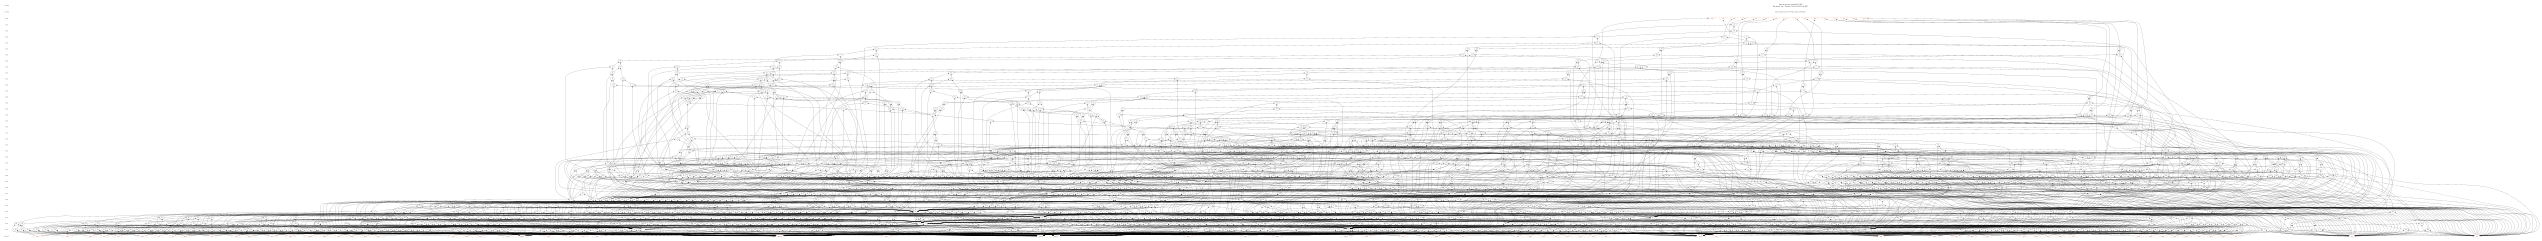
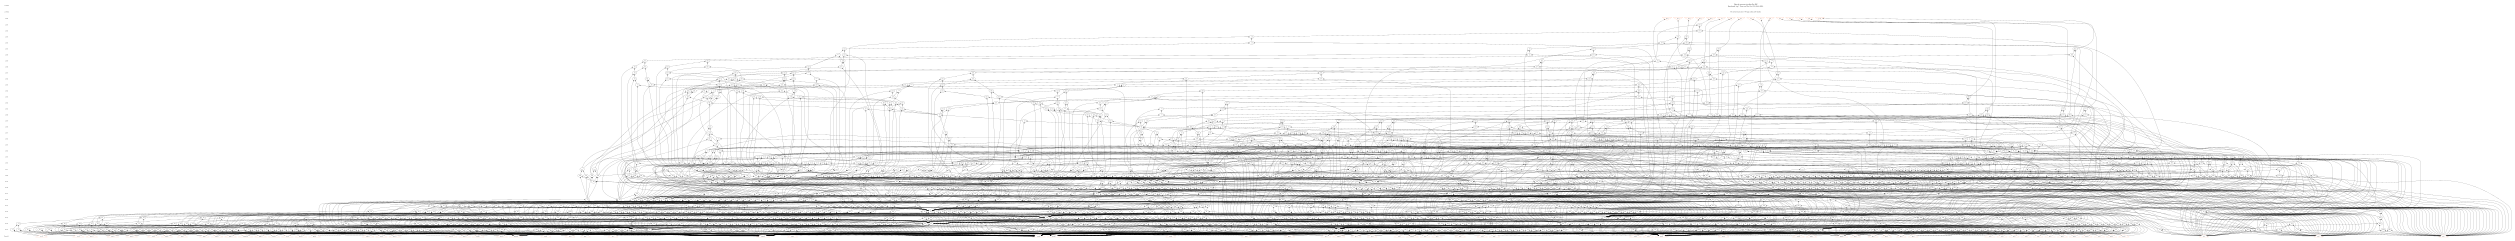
node "1059": added
